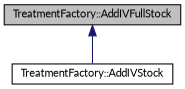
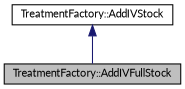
edge "TreatmentFactory::AddIVStock" -> "TreatmentFactory::AddIVFullStock": reversed
